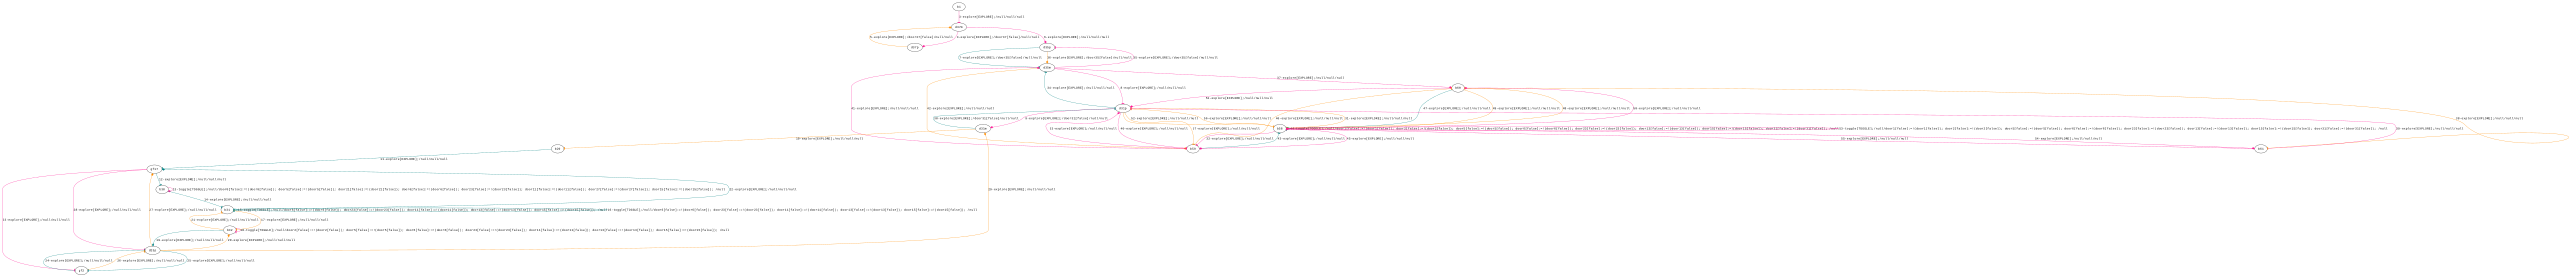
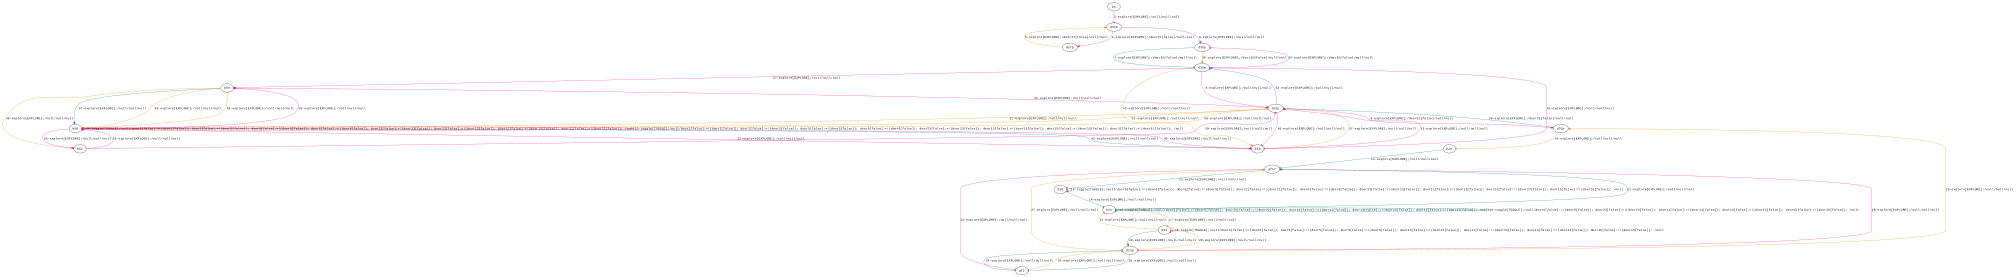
edge "b59" -> "b60": removed, label "46-explore[EXPLORE];/null/null/null"
